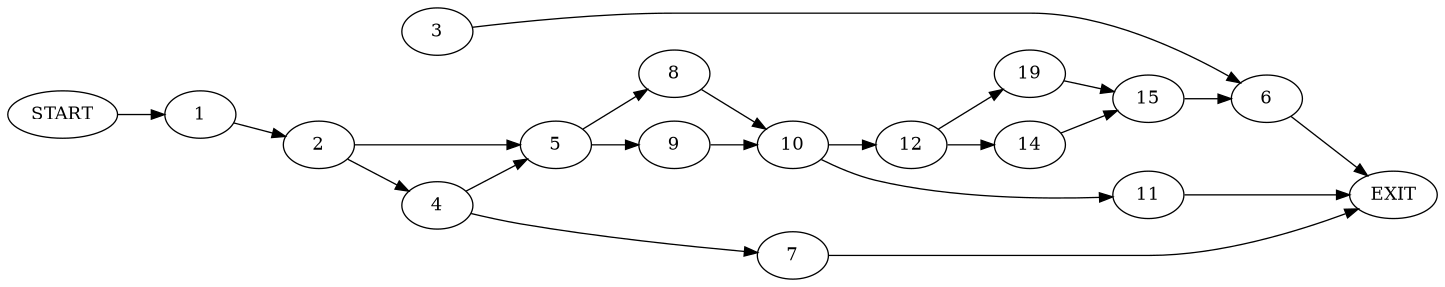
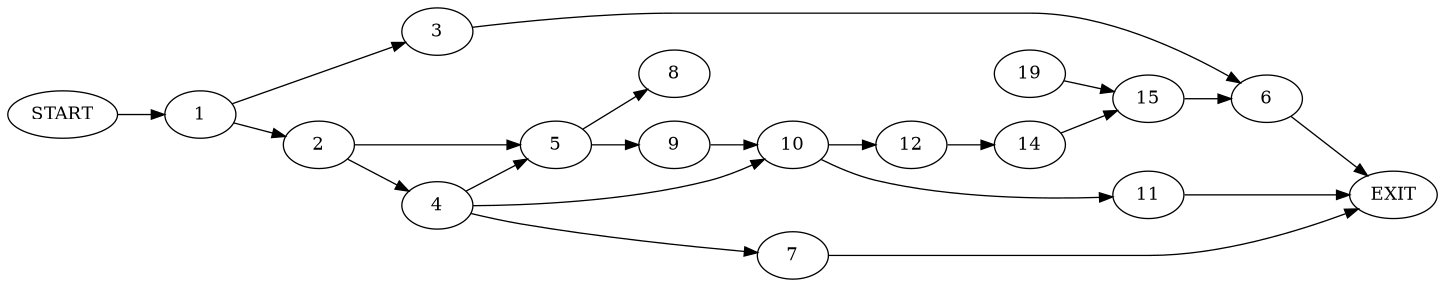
edge "1" -> "3": added
edge "8" -> "10": now "4" -> "10"
edge "12" -> "19": removed
